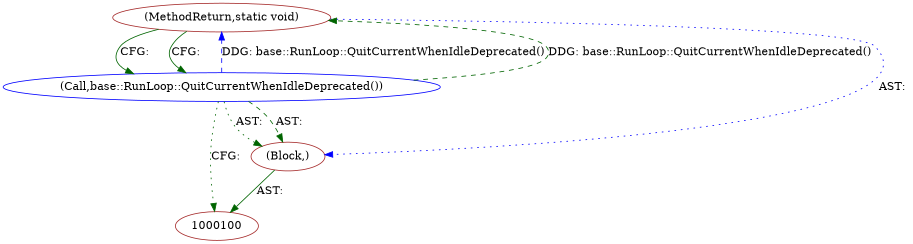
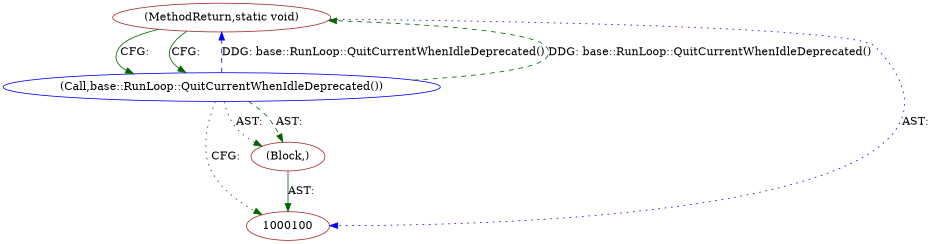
edge "(MethodReturn,static void)" -> "(Block,)": now "(MethodReturn,static void)" -> "1000100"
